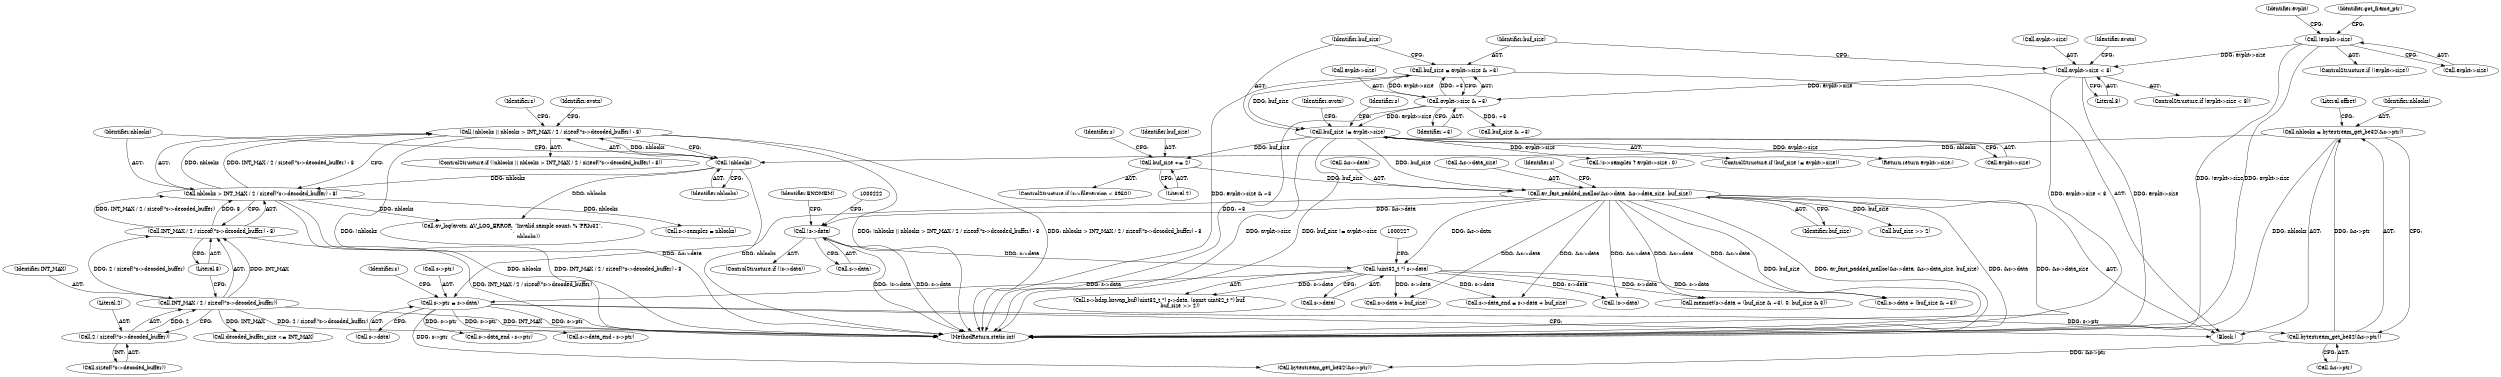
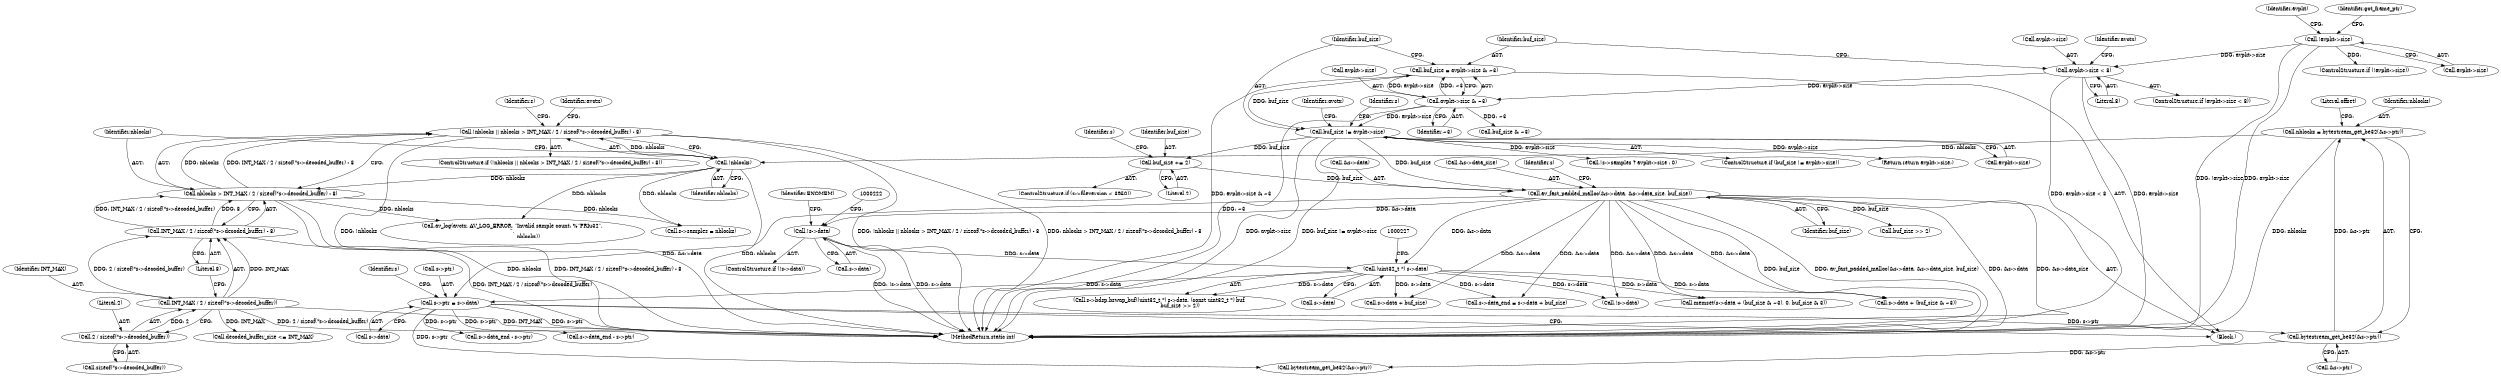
edge "(Call,!avpkt->size)" -> "(ControlStructure,if (!avpkt->size))": label "AST: " -> "DDG: "
edge "(Call,!nblocks)" -> "(Call,s->samples = nblocks)": added, label "DDG: nblocks"
edge "(Call,nblocks = bytestream_get_be32(&s->ptr))" -> "(Block,)": removed, label "AST:"
edge "(Call,2 / sizeof(*s->decoded_buffer))" -> "(Call,sizeof(*s->decoded_buffer))": label "INT: " -> "CFG: "
